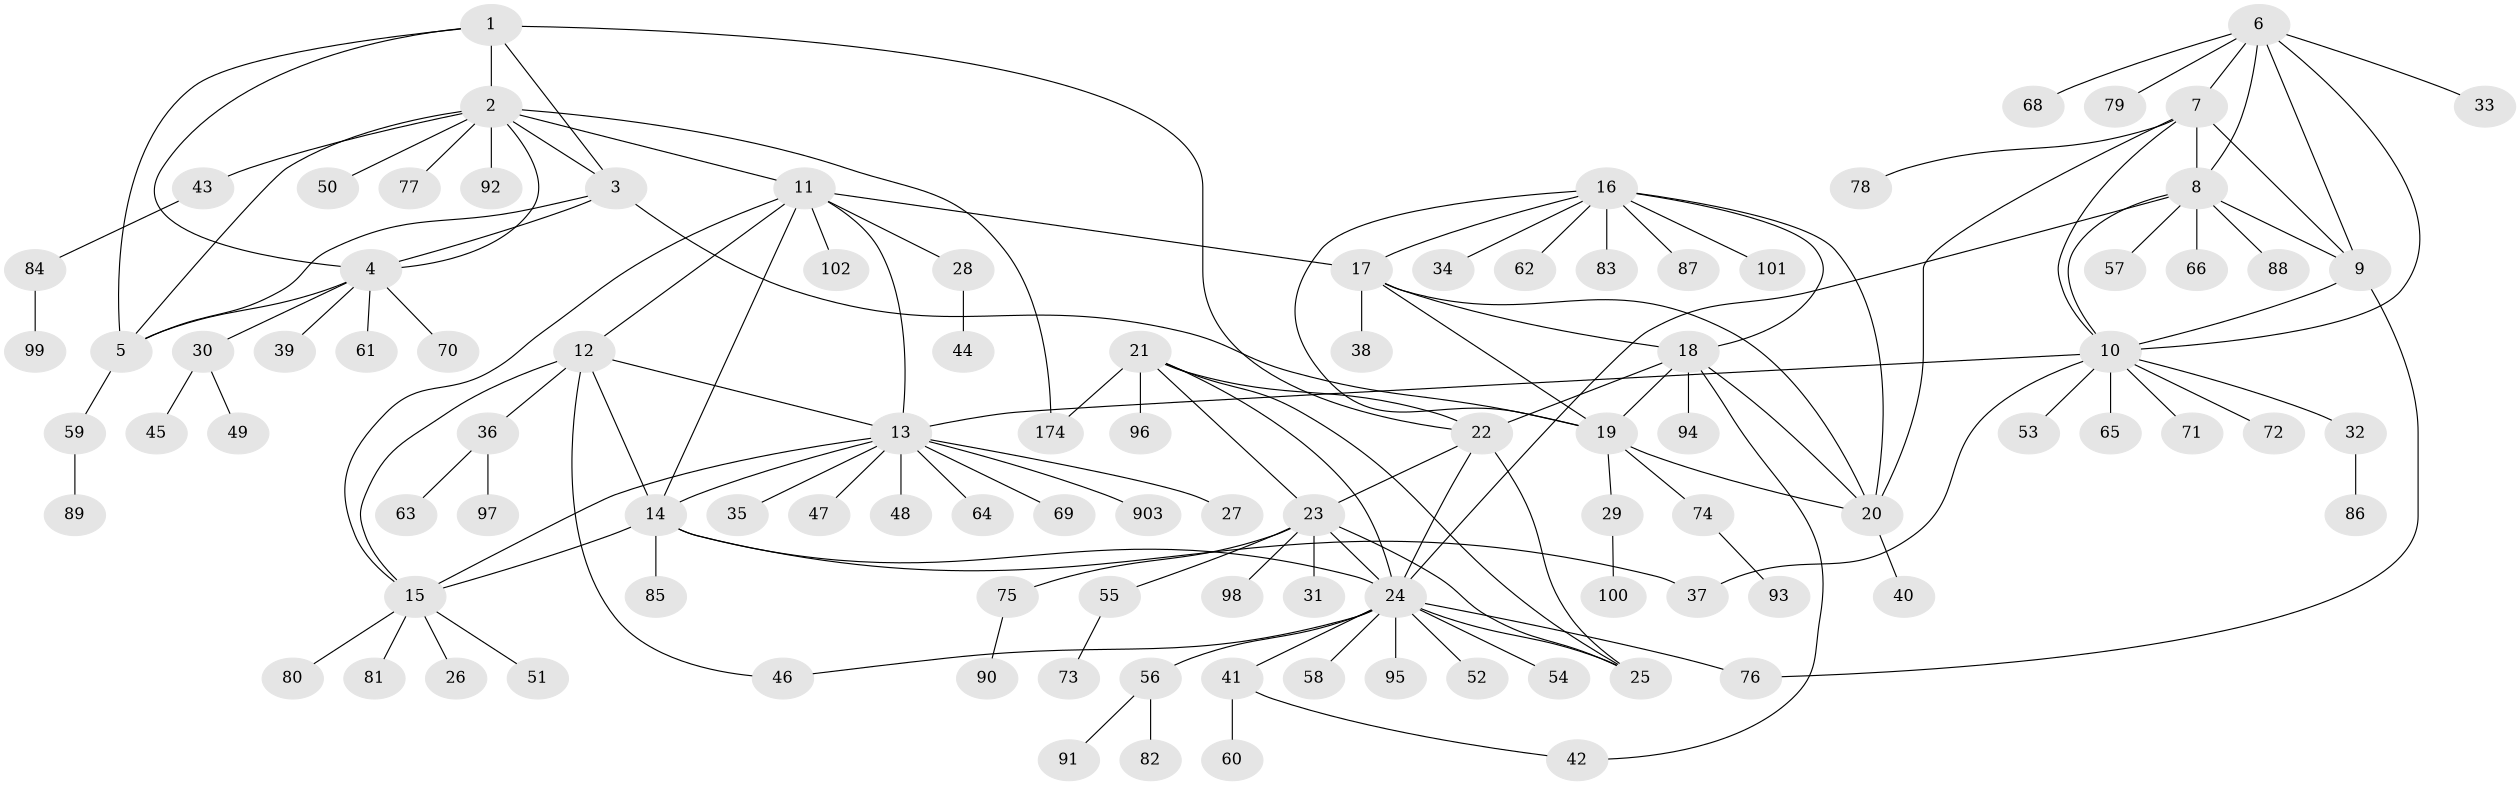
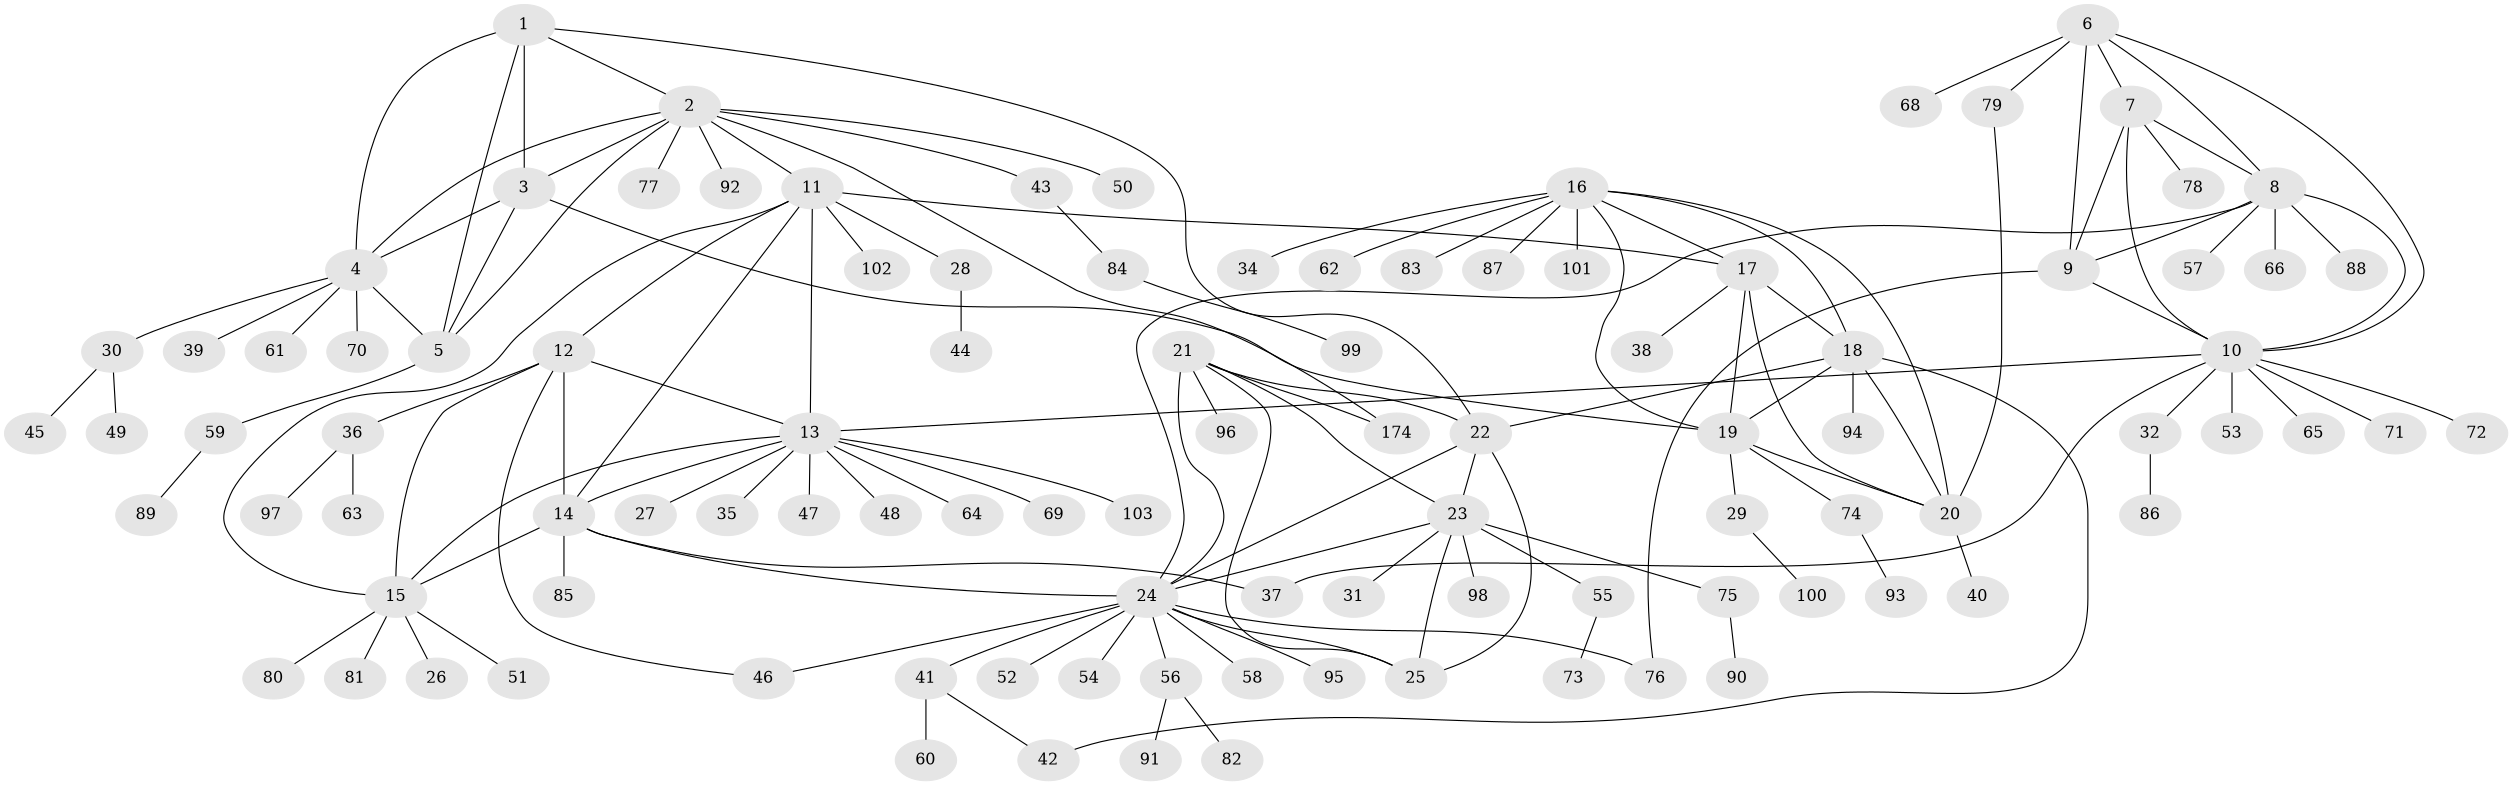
node "33": removed
edge "7" -- "20": now "79" -- "20"
node "903": label "903" -> "103"
